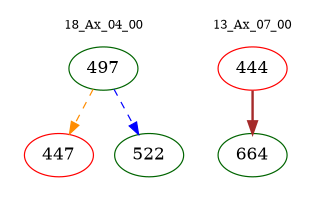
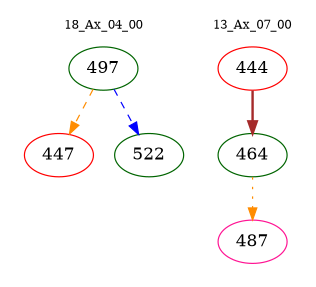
node "664": label "664" -> "464"
node "487": added
